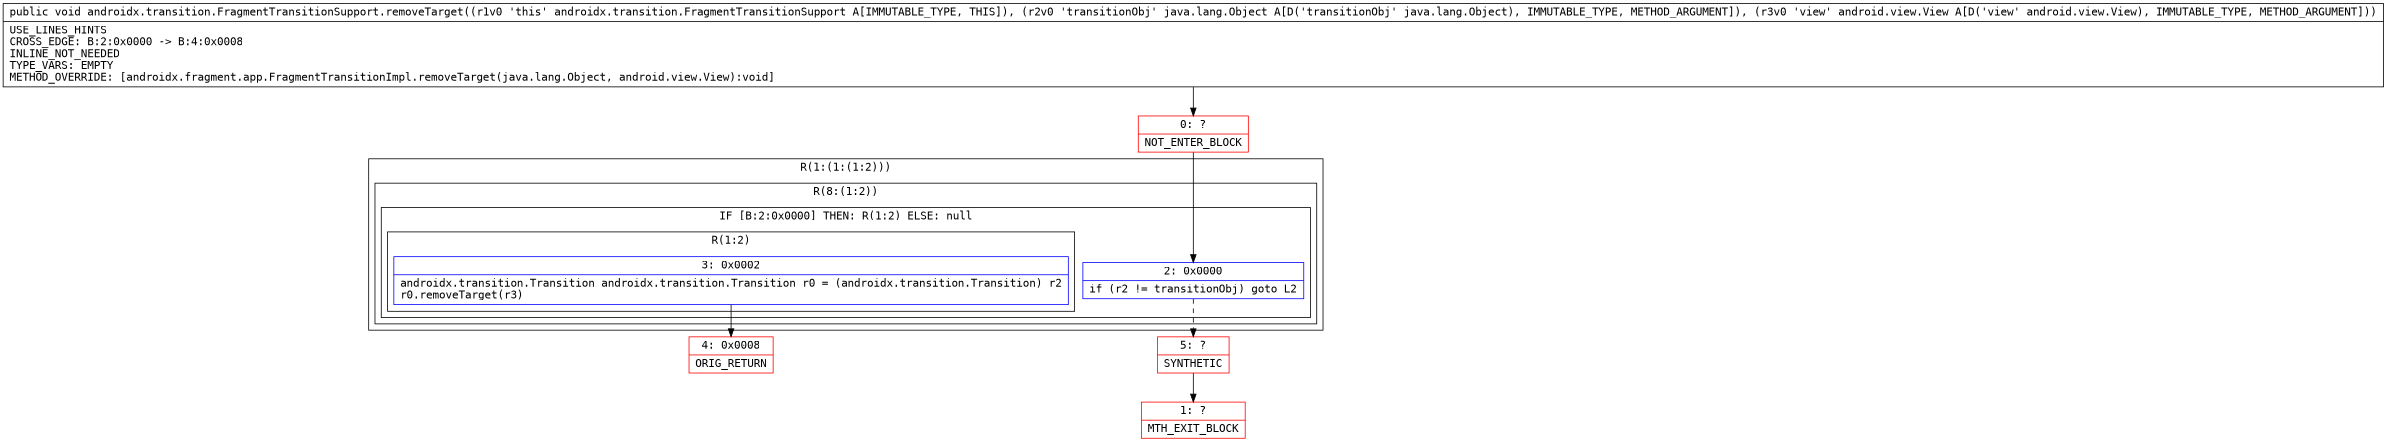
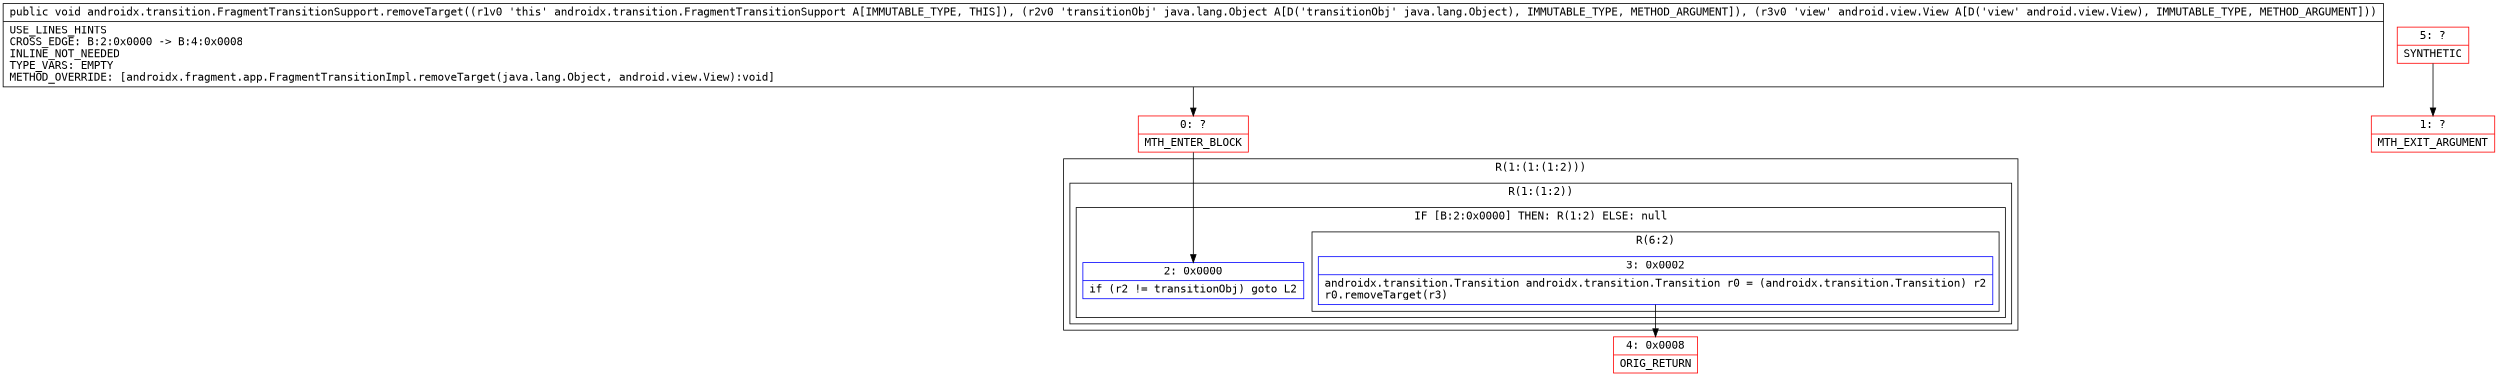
node "0: ?": text "NOT_ENTER_BLOCK" -> "MTH_ENTER_BLOCK"
cluster "R(8:(1:2))": label "R(8:(1:2))" -> "R(1:(1:2))"
cluster "R(1:2)": label "R(1:2)" -> "R(6:2)"
edge "2: 0x0000" -> "5: ?": removed
node "1: ?": text "MTH_EXIT_BLOCK" -> "MTH_EXIT_ARGUMENT"
